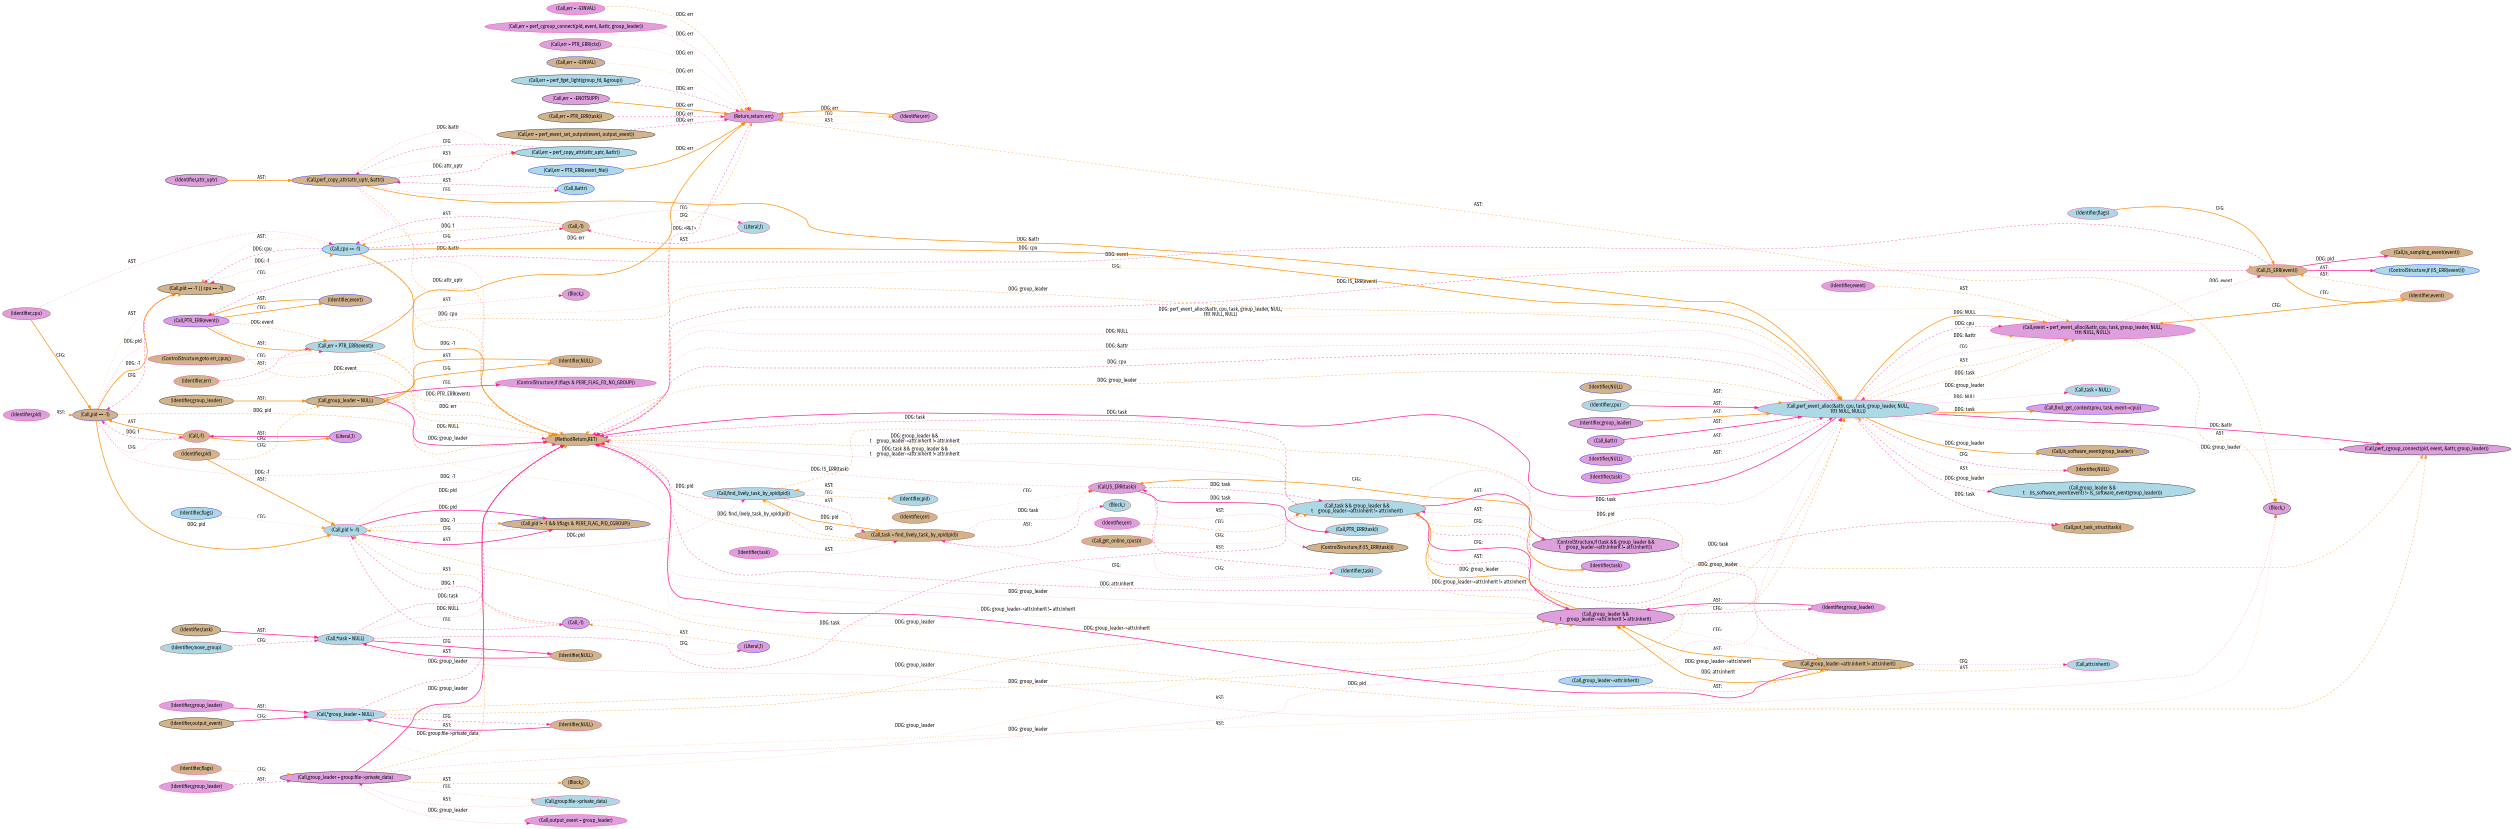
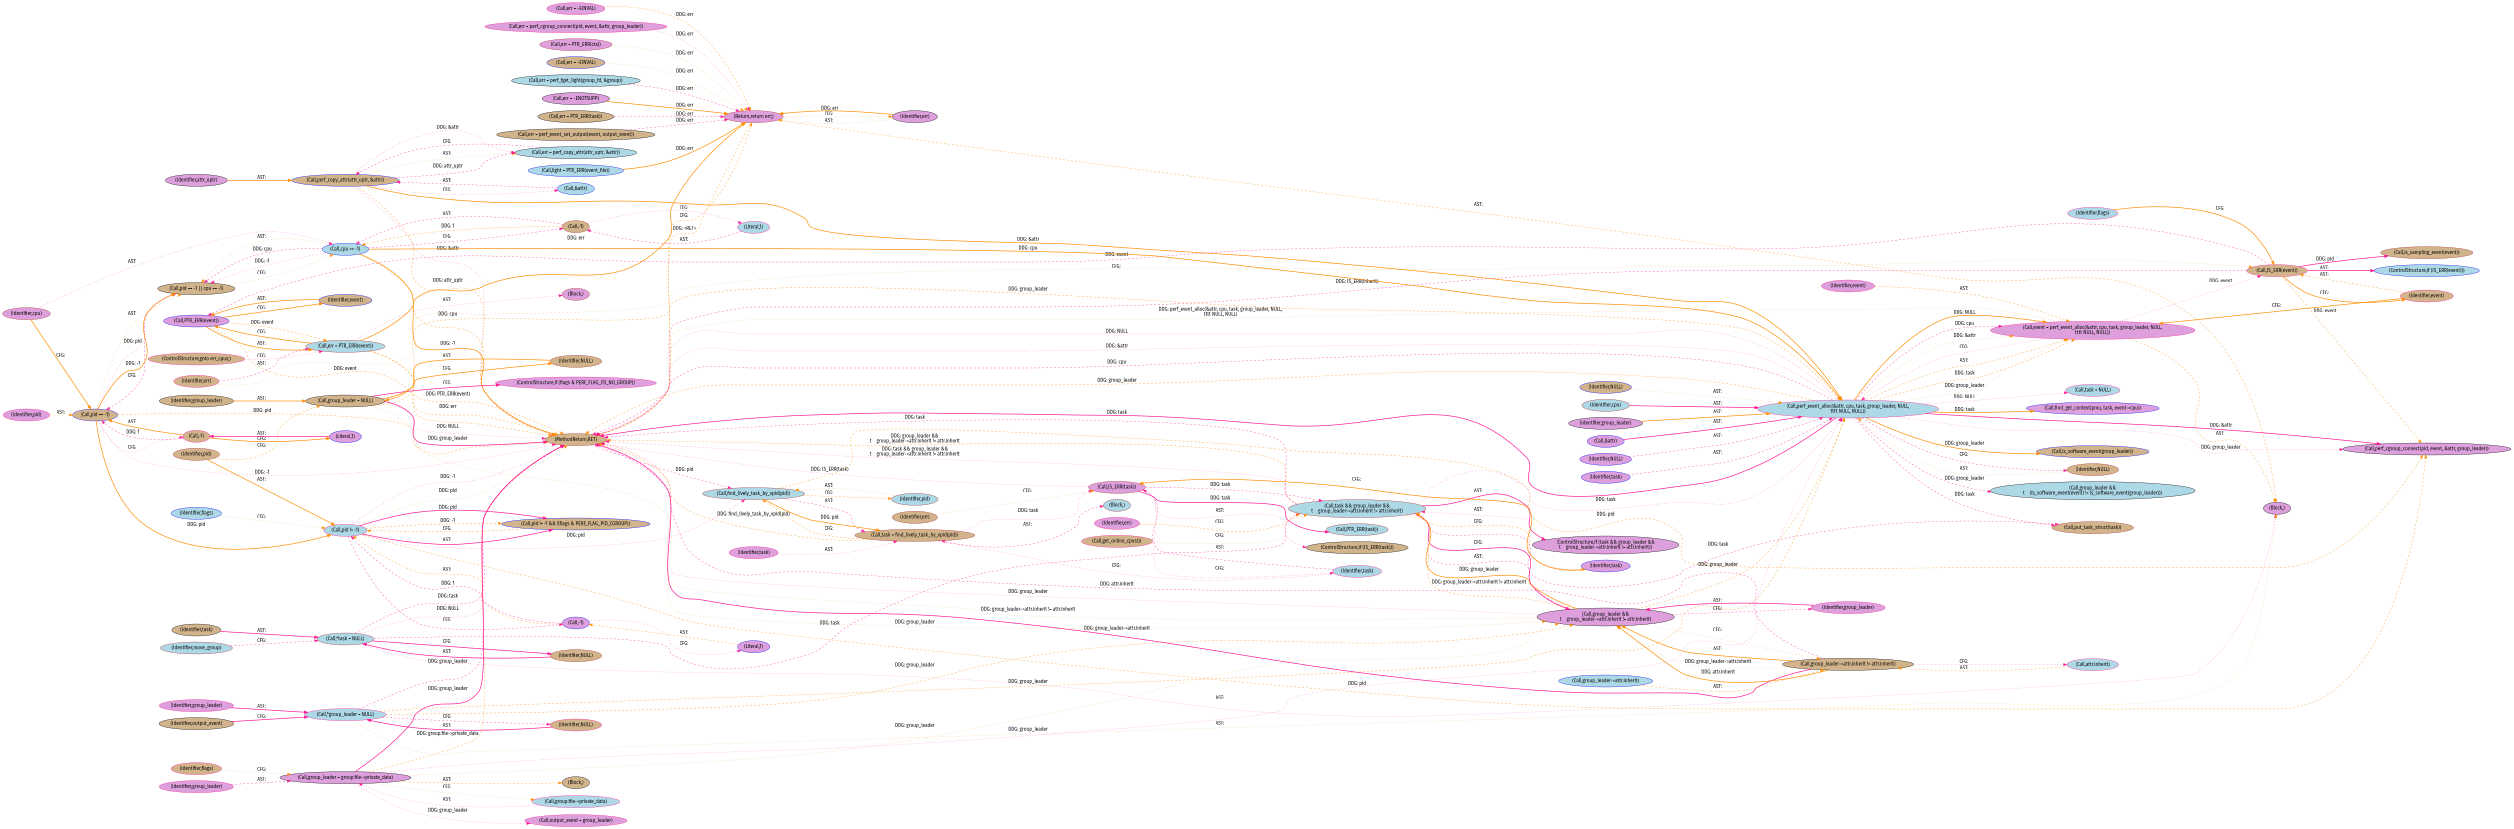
node "(Call,err = PTR_ERR(event_file))": label "(Call,err = PTR_ERR(event_file))" -> "(Call,light = PTR_ERR(event_file))"
edge "(Return,return err;)" -> "(MethodReturn,RET)": color deeppink -> darkorange
edge "(Call,IS_ERR(event))" -> "(MethodReturn,RET)": label "DDG: IS_ERR(event)" -> "DDG: IS_ERR(inherit)"
edge "(Call,err = PTR_ERR(event))" -> "(Call,PTR_ERR(event))": added, label "CFG:"
edge "(Call,IS_ERR(event))" -> "(Call,perf_cgroup_connect(pid, event, &attr, group_leader))": added, label "DDG: event"
edge "(Call,find_lively_task_by_vpid(pid))" -> "(MethodReturn,RET)": reversed
